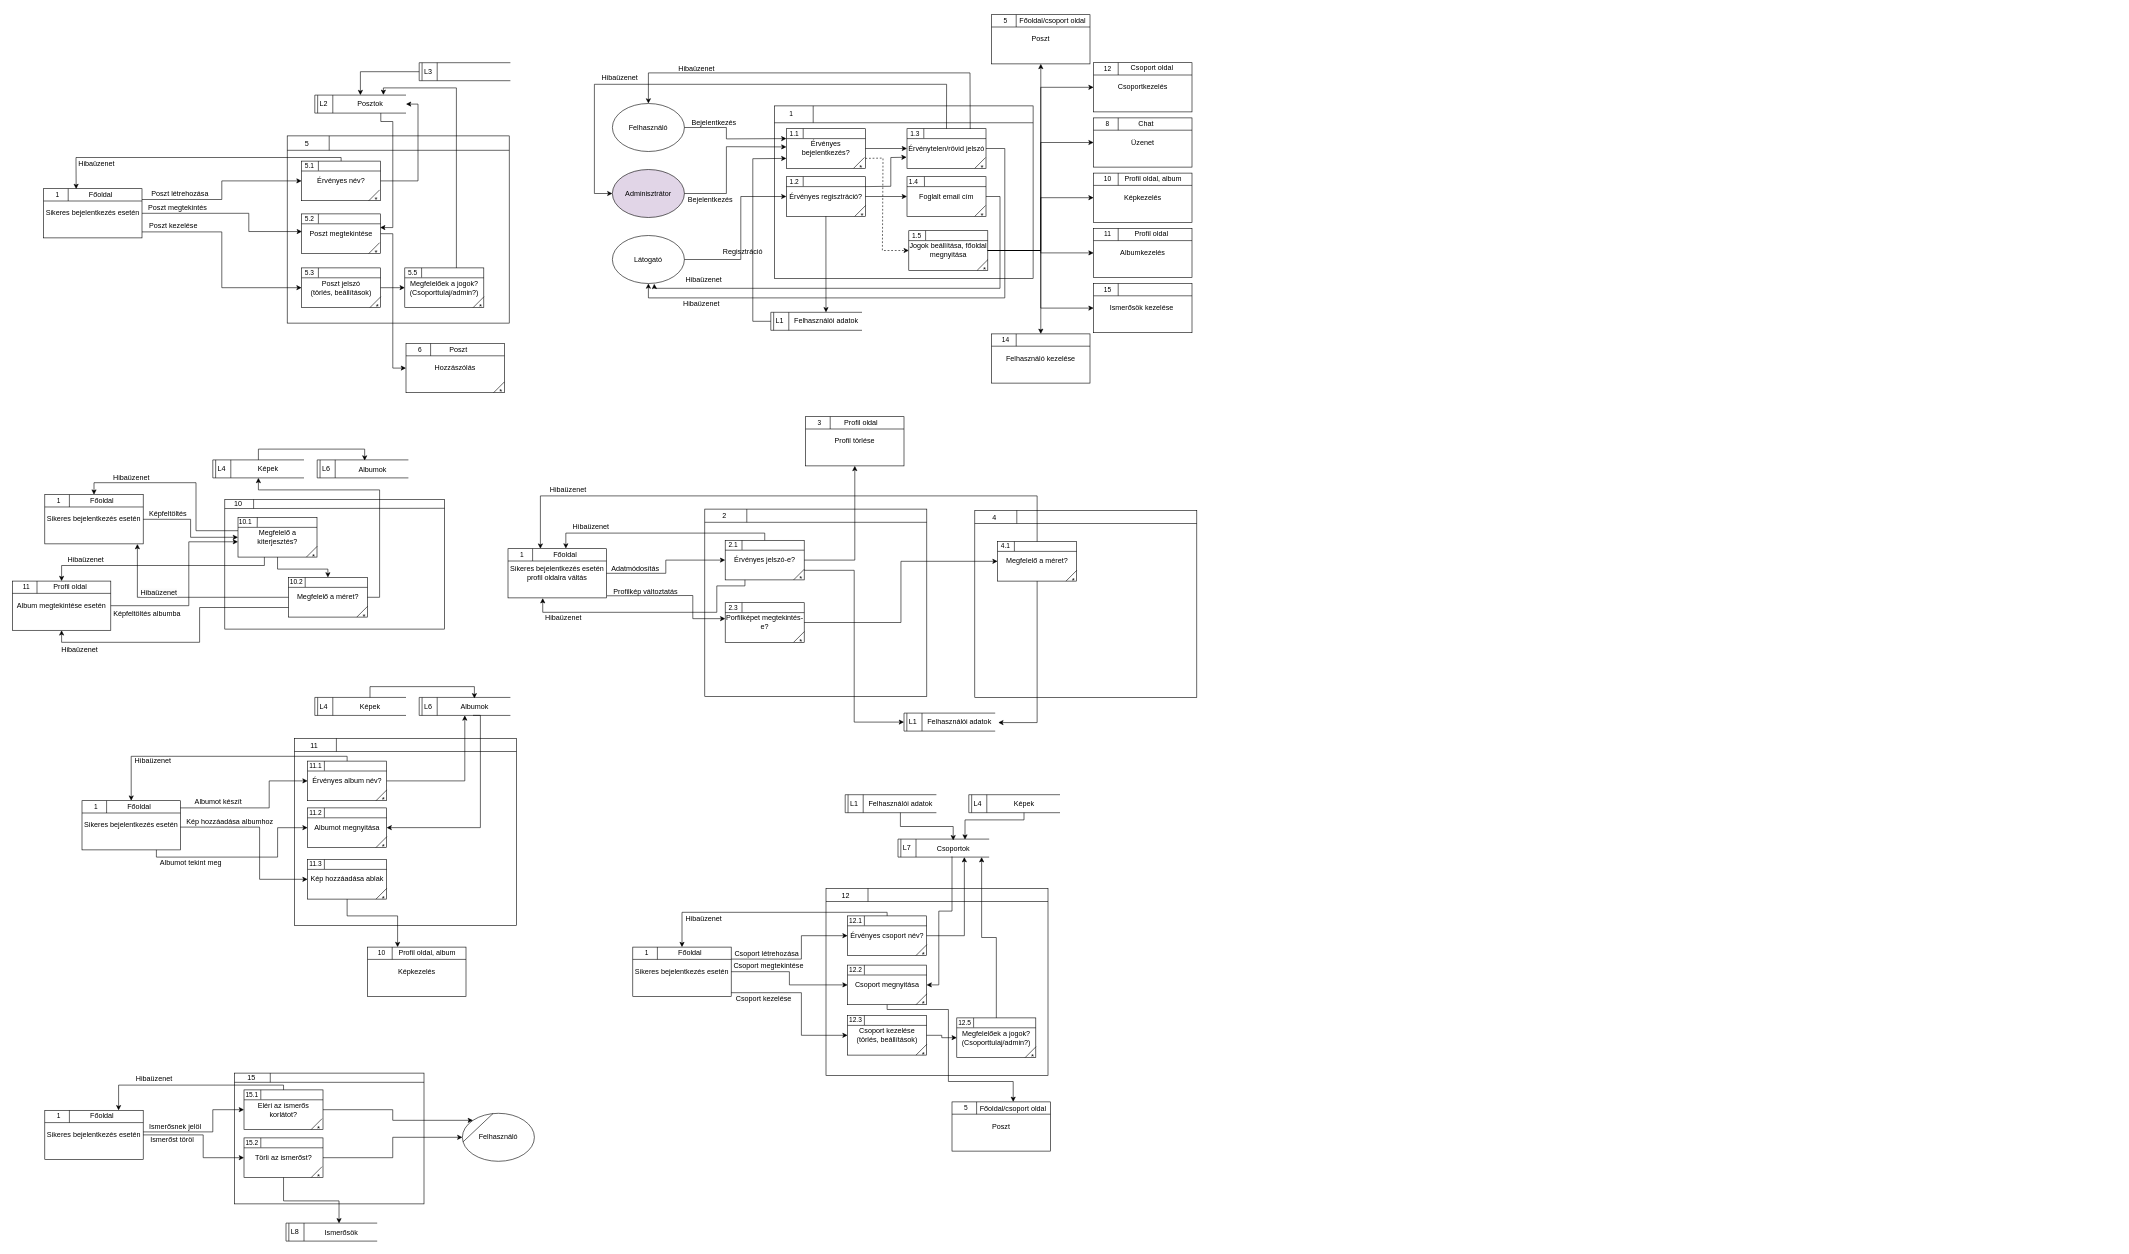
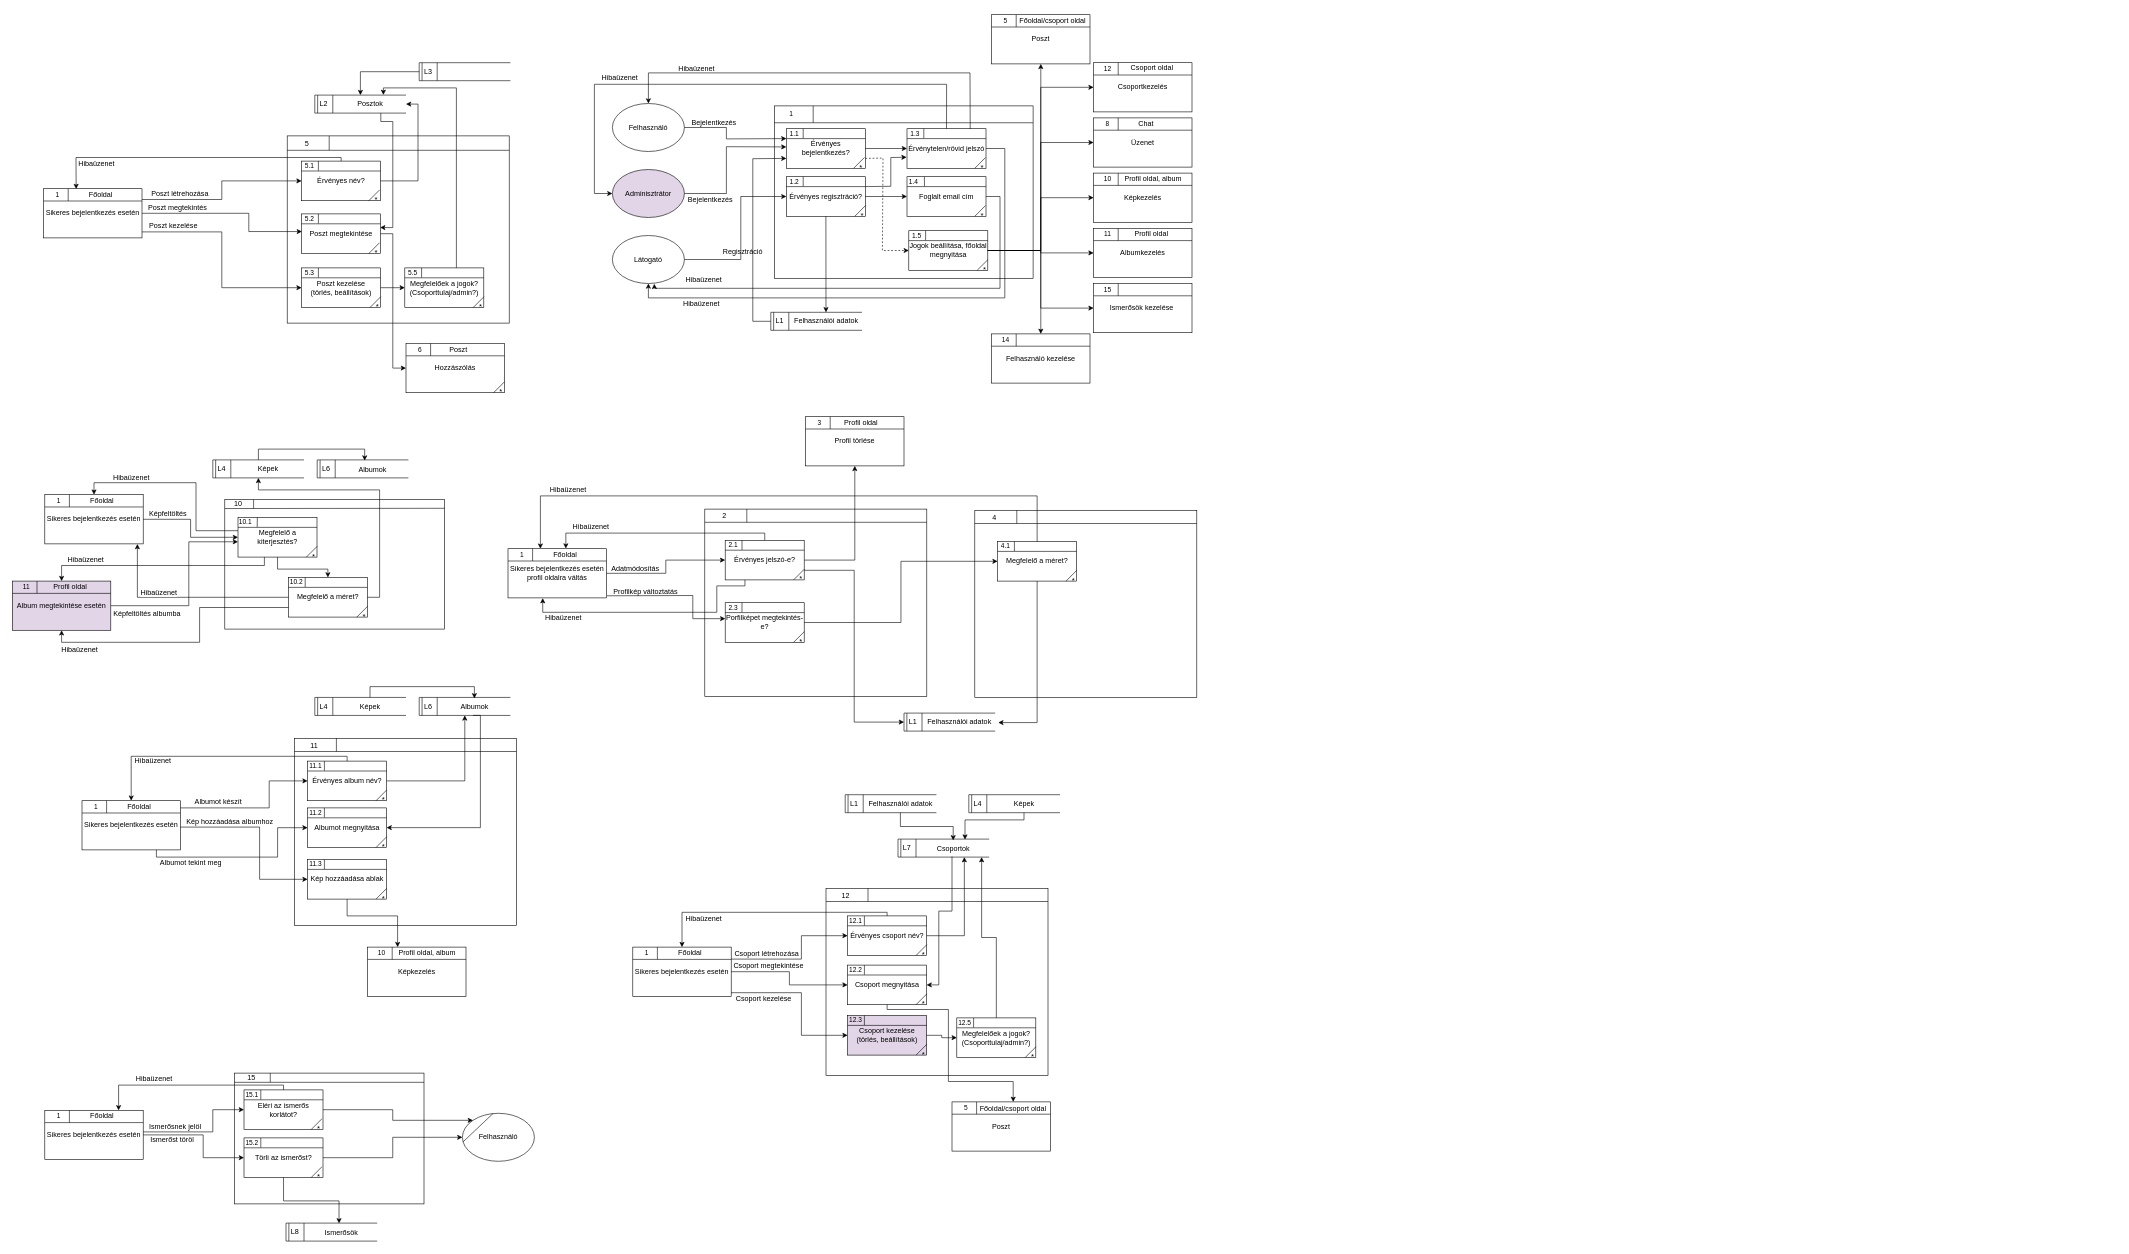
node "Poszt jelszó (törlés, beállítások)": label "Poszt jelszó (törlés, beállítások)" -> "Poszt kezelése (törlés, beállítások)"
node "Album megtekintése esetén": fillcolor #ffffff -> #e1d5e7
node "Csoport kezelése (törlés, beállítások)": fillcolor #ffffff -> #e1d5e7
